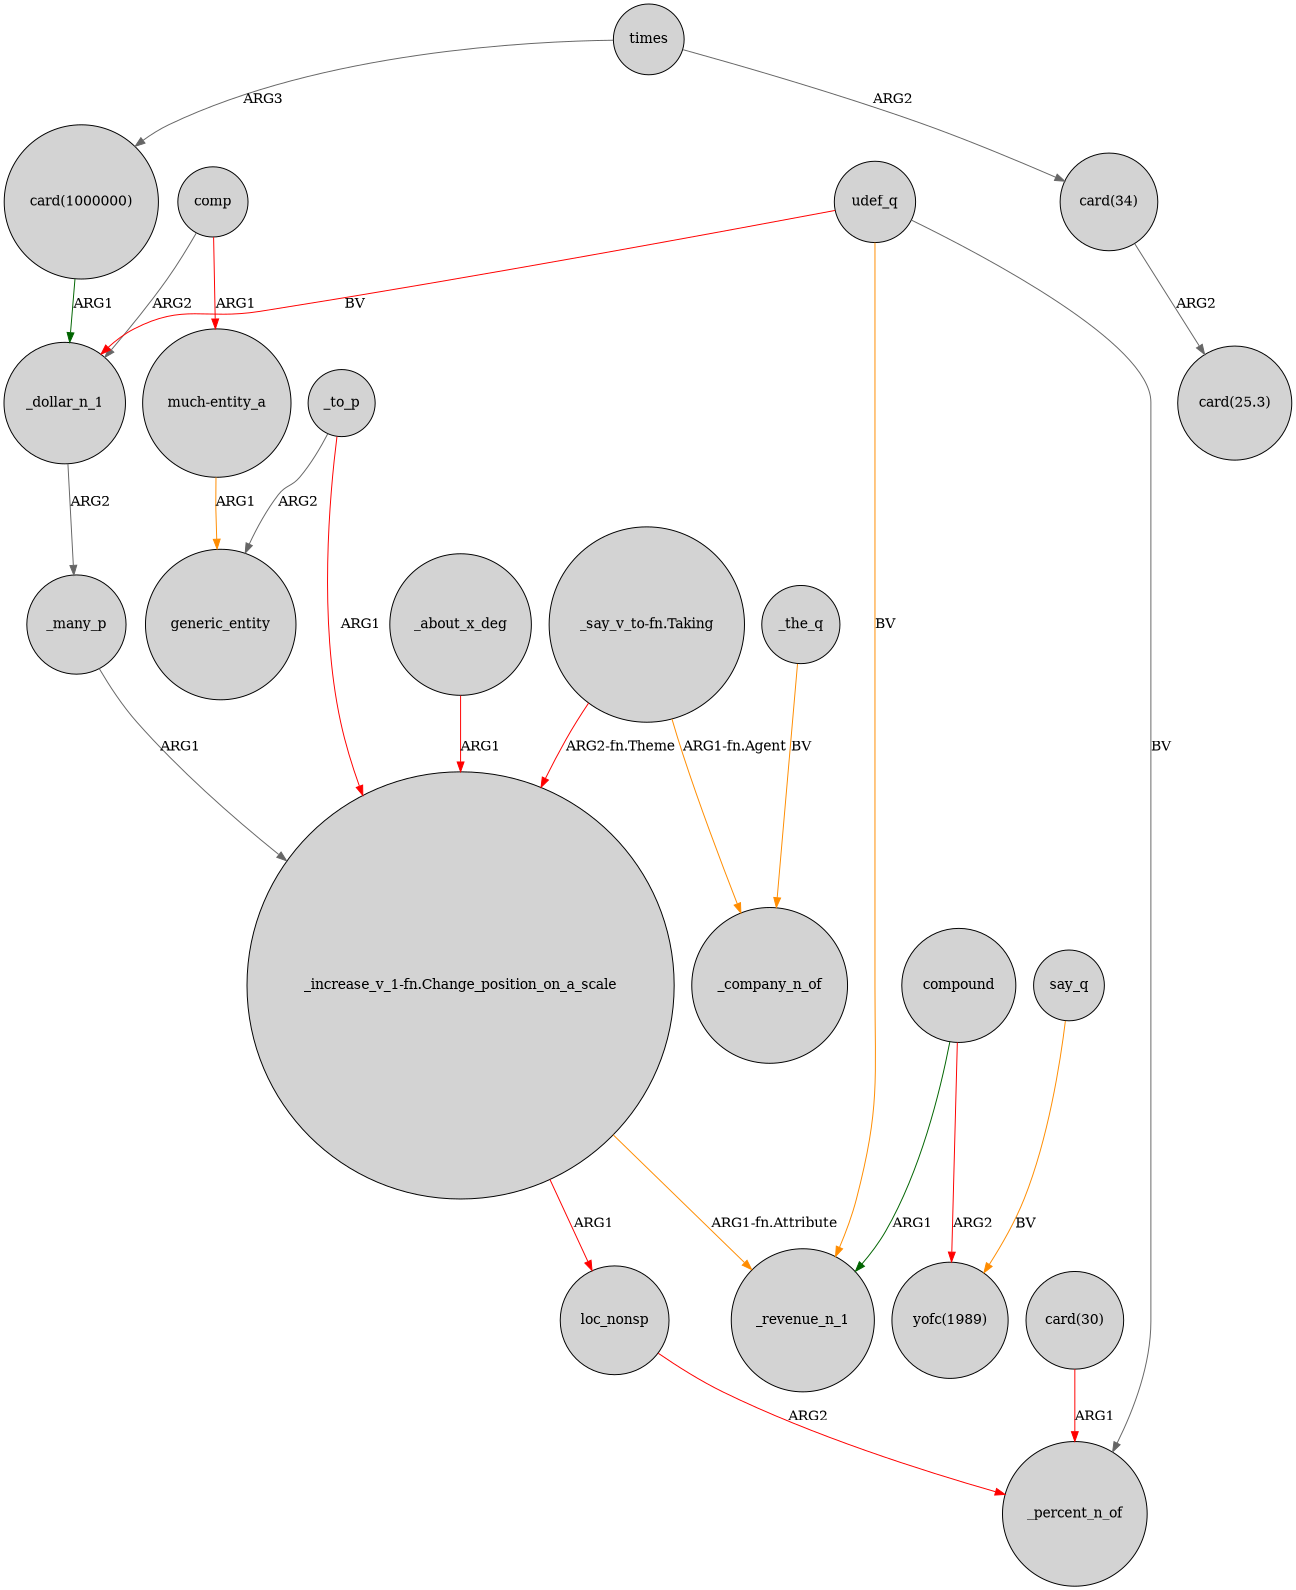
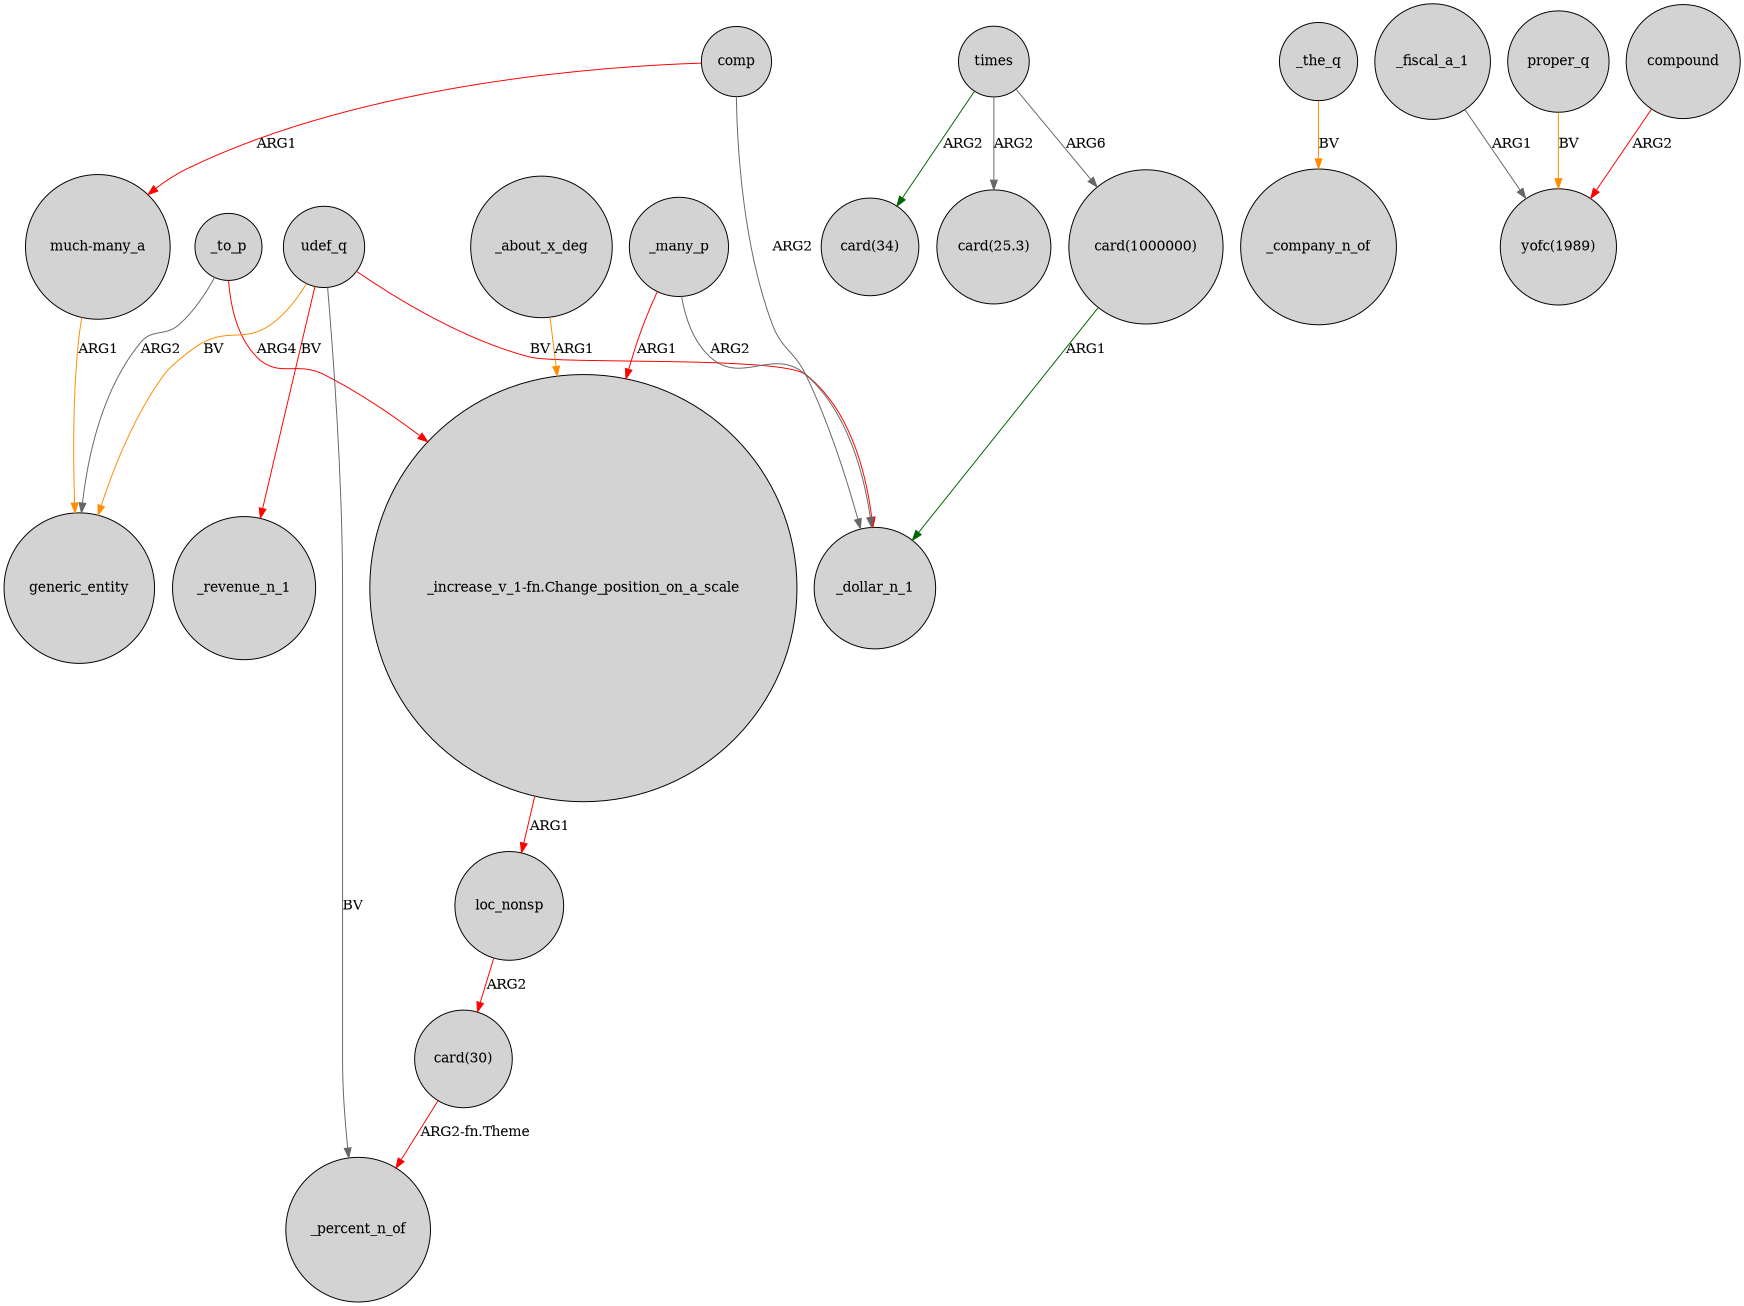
node "_fiscal_a_1": added
edge "times" -> "card(1000000)": label "ARG3" -> "ARG6"
edge "times" -> "card(34)": color gray40 -> darkgreen
edge "card(34)" -> "card(25.3)": now "times" -> "card(25.3)"
edge "udef_q" -> "generic_entity": added, label "BV"
node "much-entity_a": label "much-entity_a" -> "much-many_a"
edge "_dollar_n_1" -> "_many_p": reversed
edge "_to_p" -> "_increase_v_1-fn.Change_position_on_a_scale": label "ARG1" -> "ARG4"
node "_say_v_to-fn.Taking": removed
edge "_about_x_deg" -> "_increase_v_1-fn.Change_position_on_a_scale": color red -> darkorange
edge "udef_q" -> "_revenue_n_1": color darkorange -> red
edge "_many_p" -> "_increase_v_1-fn.Change_position_on_a_scale": color gray40 -> red
node "say_q": label "say_q" -> "proper_q"
edge "compound" -> "_revenue_n_1": removed, label "ARG1"
edge "_increase_v_1-fn.Change_position_on_a_scale" -> "_revenue_n_1": removed, label "ARG1-fn.Attribute"
edge "card(30)" -> "_percent_n_of": label "ARG1" -> "ARG2-fn.Theme"
edge "loc_nonsp" -> "_percent_n_of": now "loc_nonsp" -> "card(30)"
